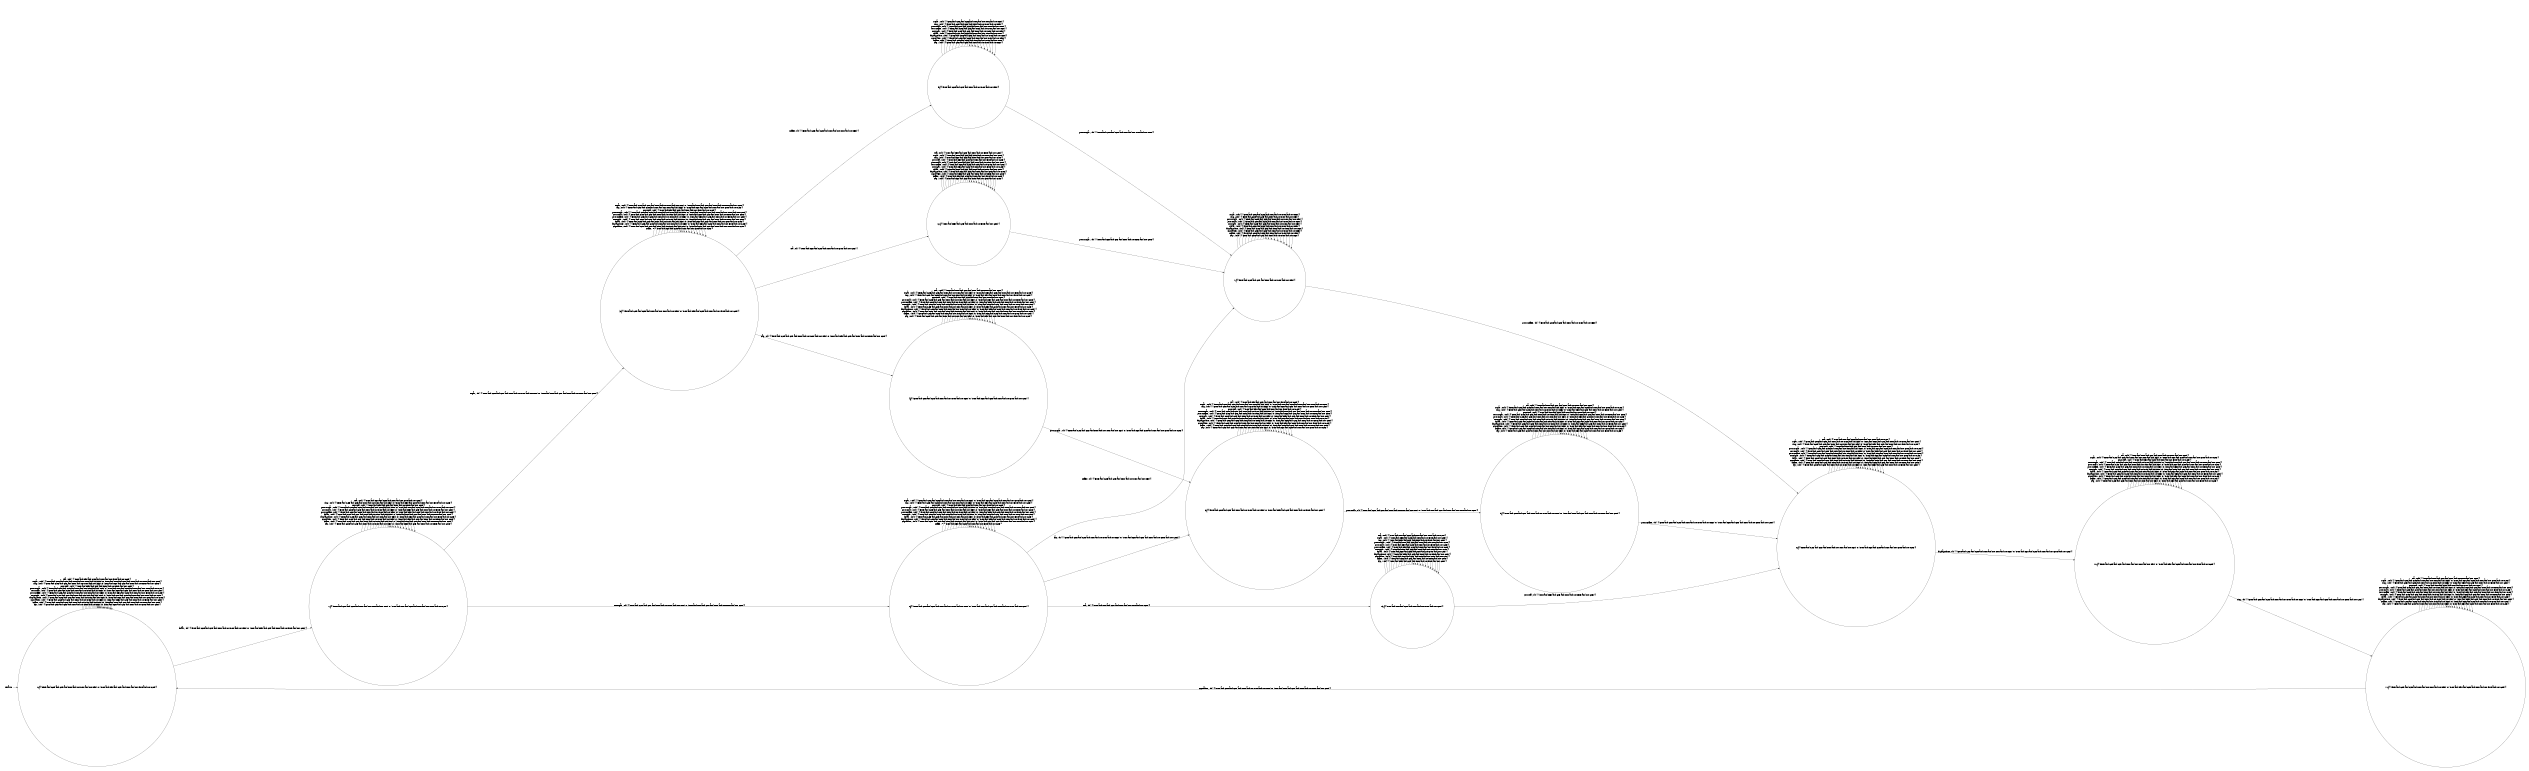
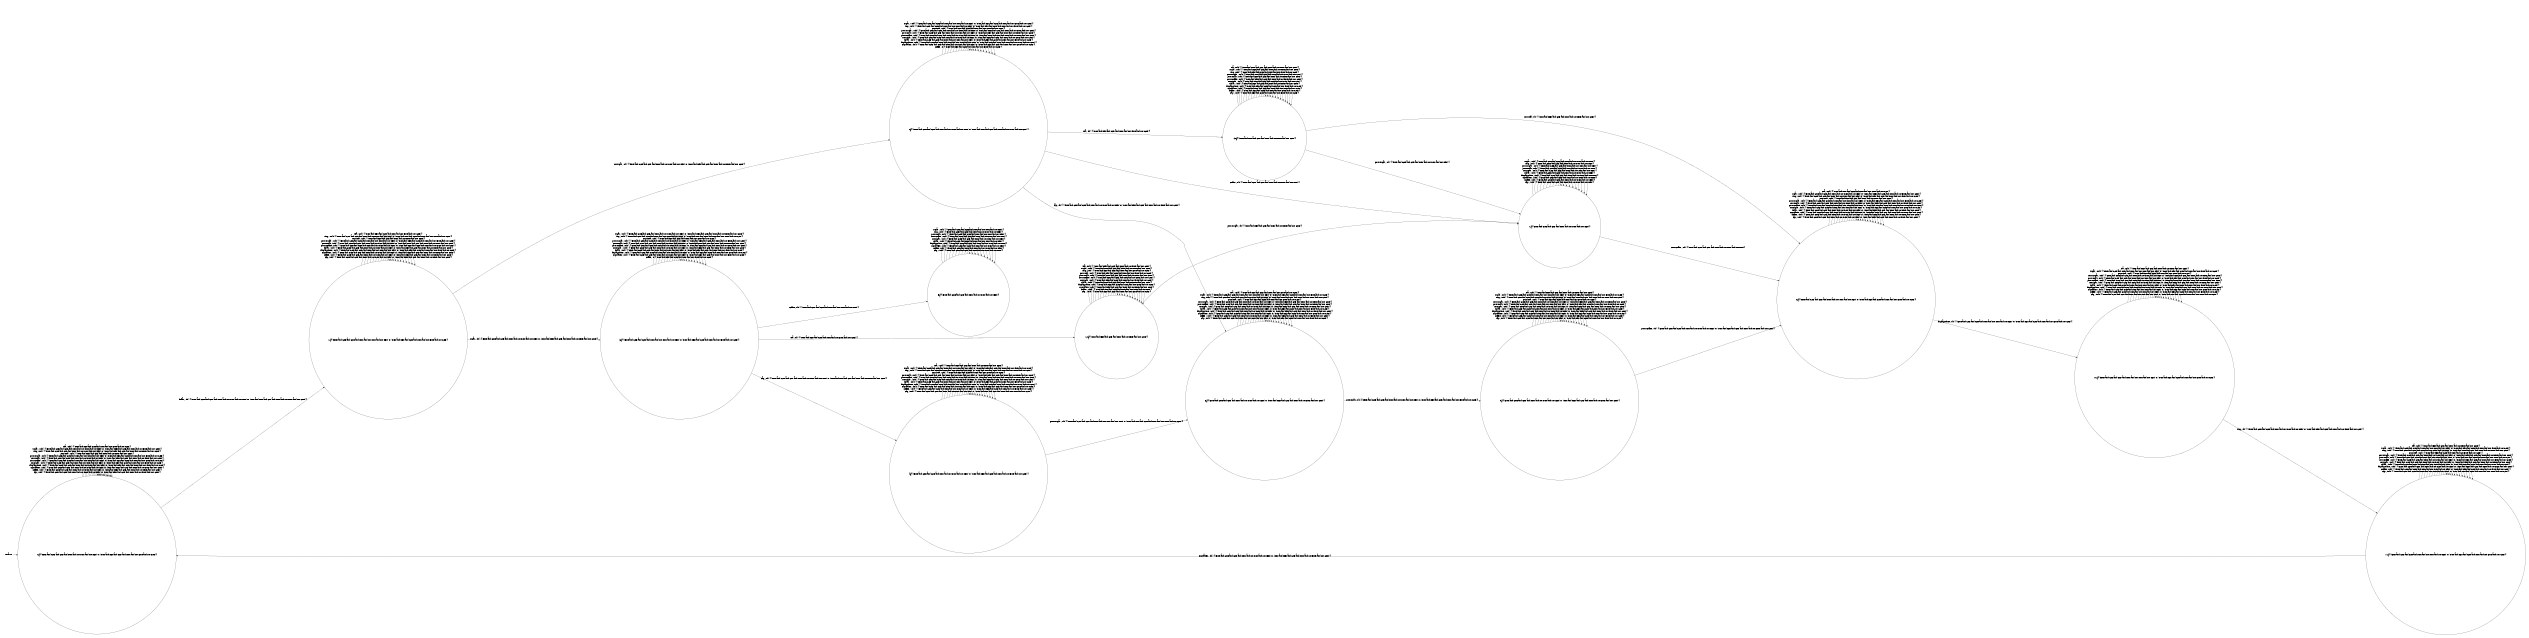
edge "5@[((EUR and COF and CAP and TON and not DOL and not TEA))]" -> "7@[((EUR and COF and CAP and TON and not DOL and not TEA))]": now "13@[((DOL and TEA and CAP and TON and not EUR and not COF))]" -> "7@[((EUR and COF and CAP and TON and not DOL and not TEA))]"
